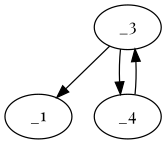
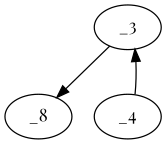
edge "_3" -> "_4": removed
node "_1": label "_1" -> "_8"
